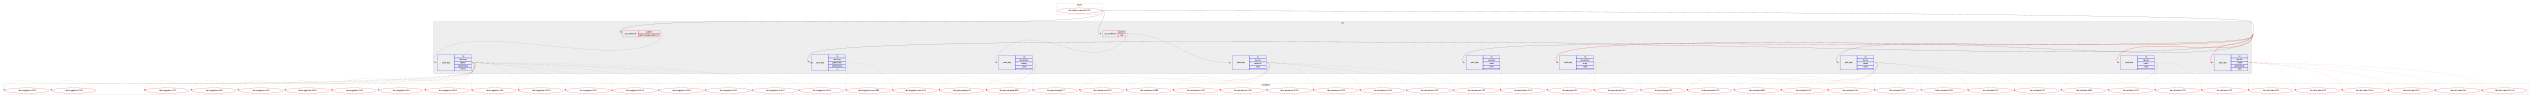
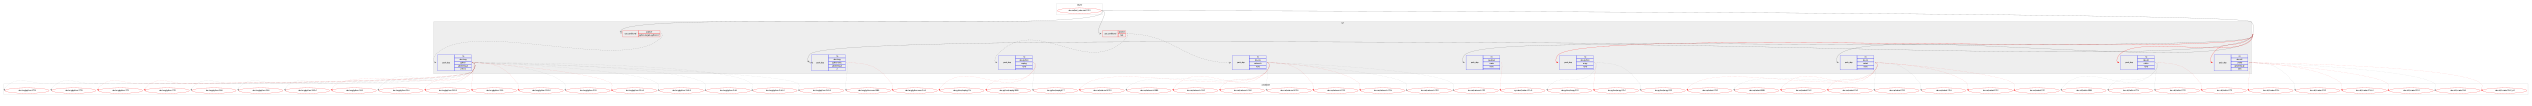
node "dev-lang/python-3.7.2": added
node "dev-dev/empy-3.3.2": label "dev-dev/empy-3.3.2" -> "dev-python/empy-3.3.2"
node "cmake-ros/rostest-1.13.0": label "cmake-ros/rostest-1.13.0" -> "dev-ros/rostest-1.13.0"
node "catkin-ros/rostest-1.13.4": label "catkin-ros/rostest-1.13.4" -> "dev-ros/rostest-1.13.4"
